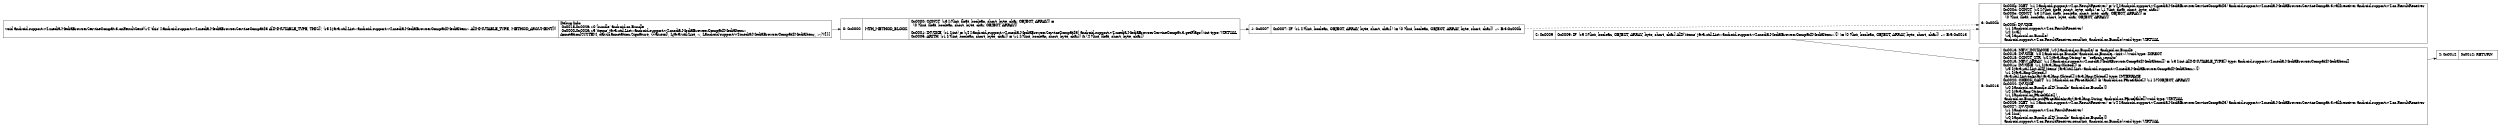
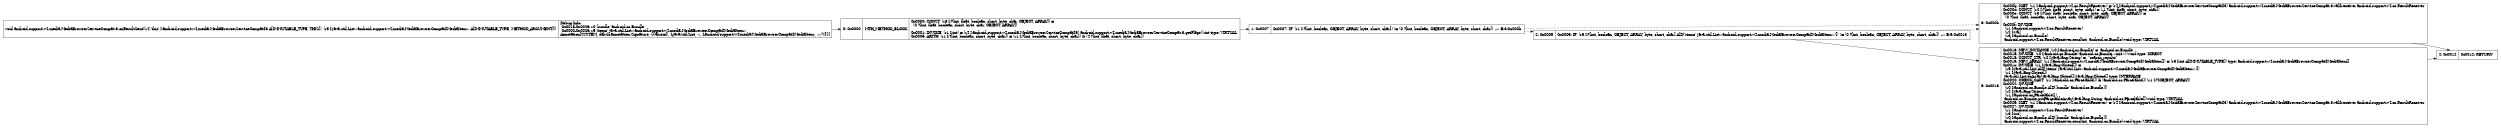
edge "1: 0x0007" -> "2: 0x0009": added
edge "3: 0x000b" -> "4: 0x0012": added
